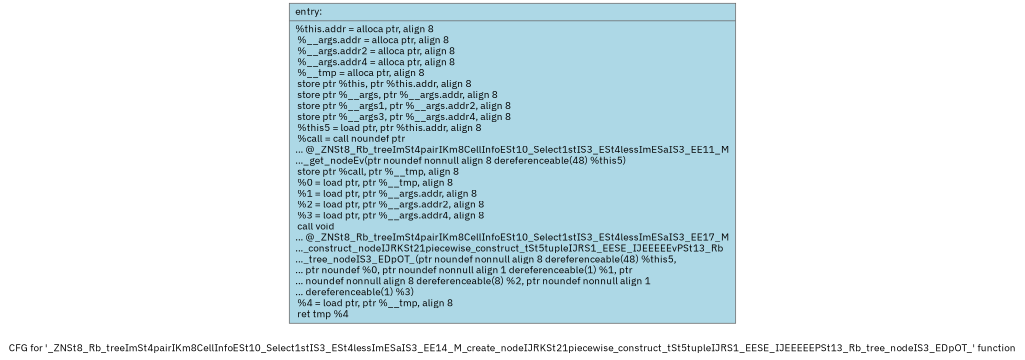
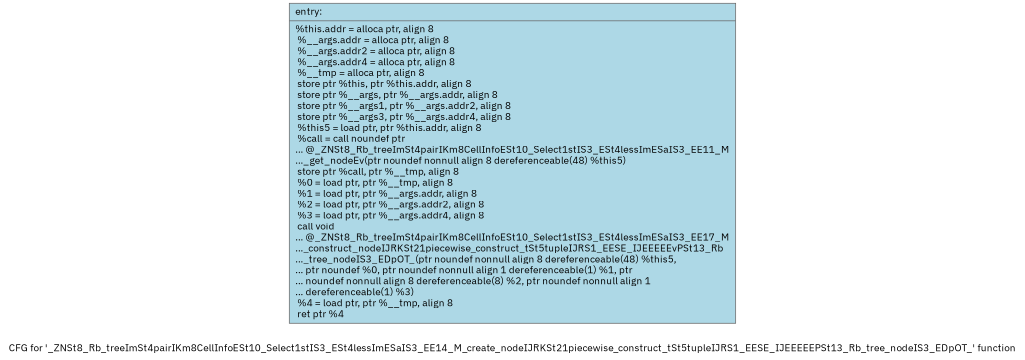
node "entry:": text "ret tmp %4" -> "ret ptr %4"
